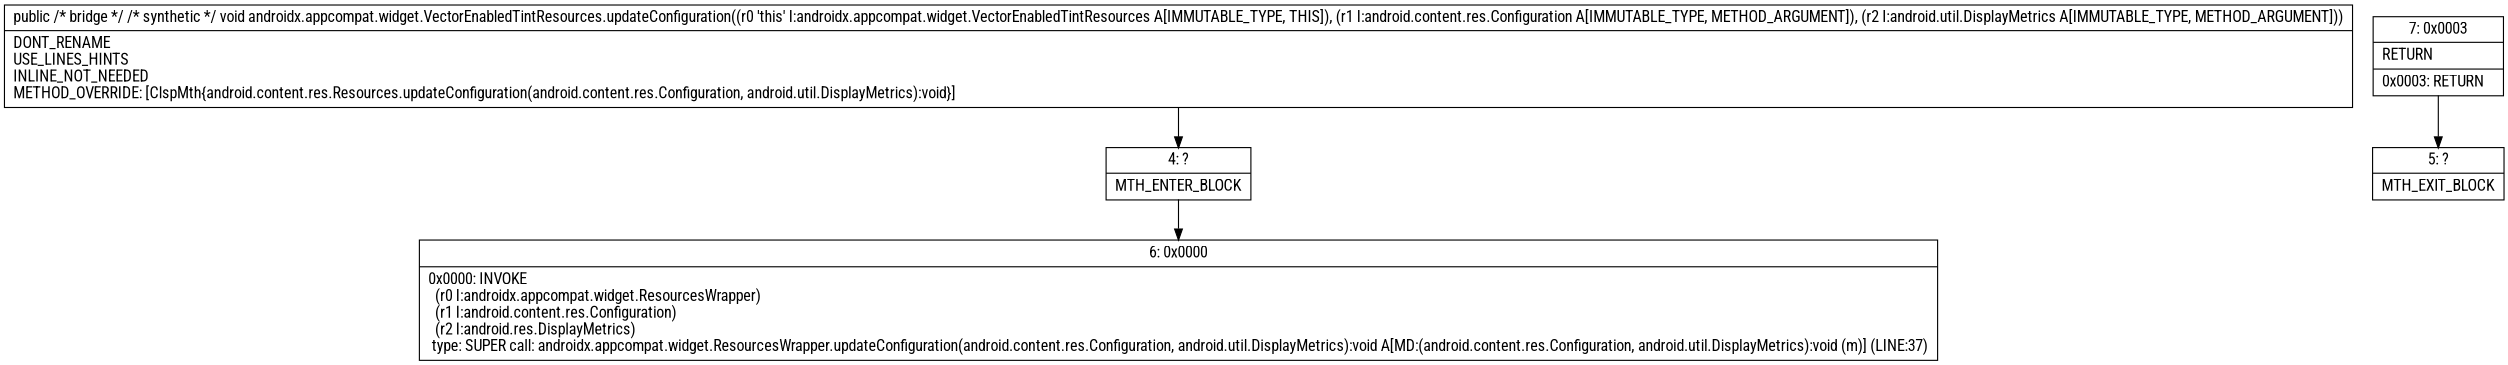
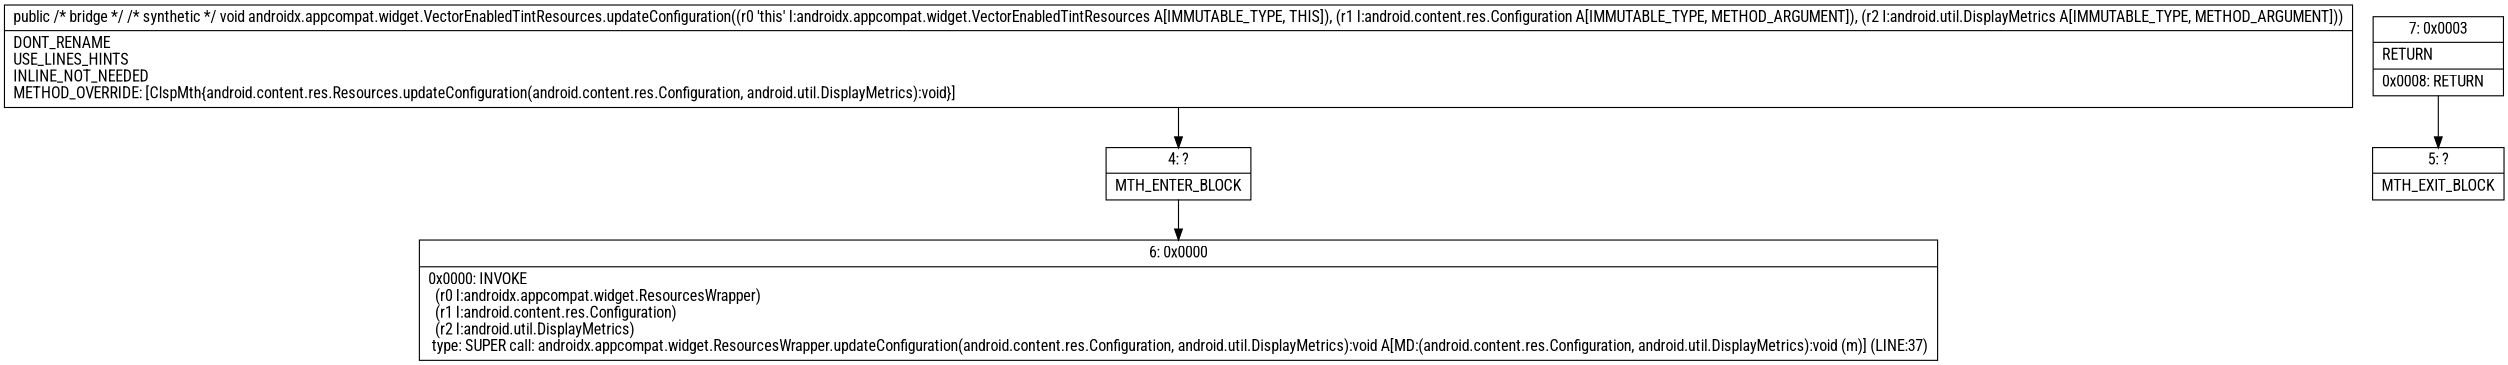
node "7: 0x0003": text "0x0003: RETURN" -> "0x0008: RETURN"
node "6: 0x0000": text "(r2 I:android.res.DisplayMetrics)" -> "(r2 I:android.util.DisplayMetrics)"
